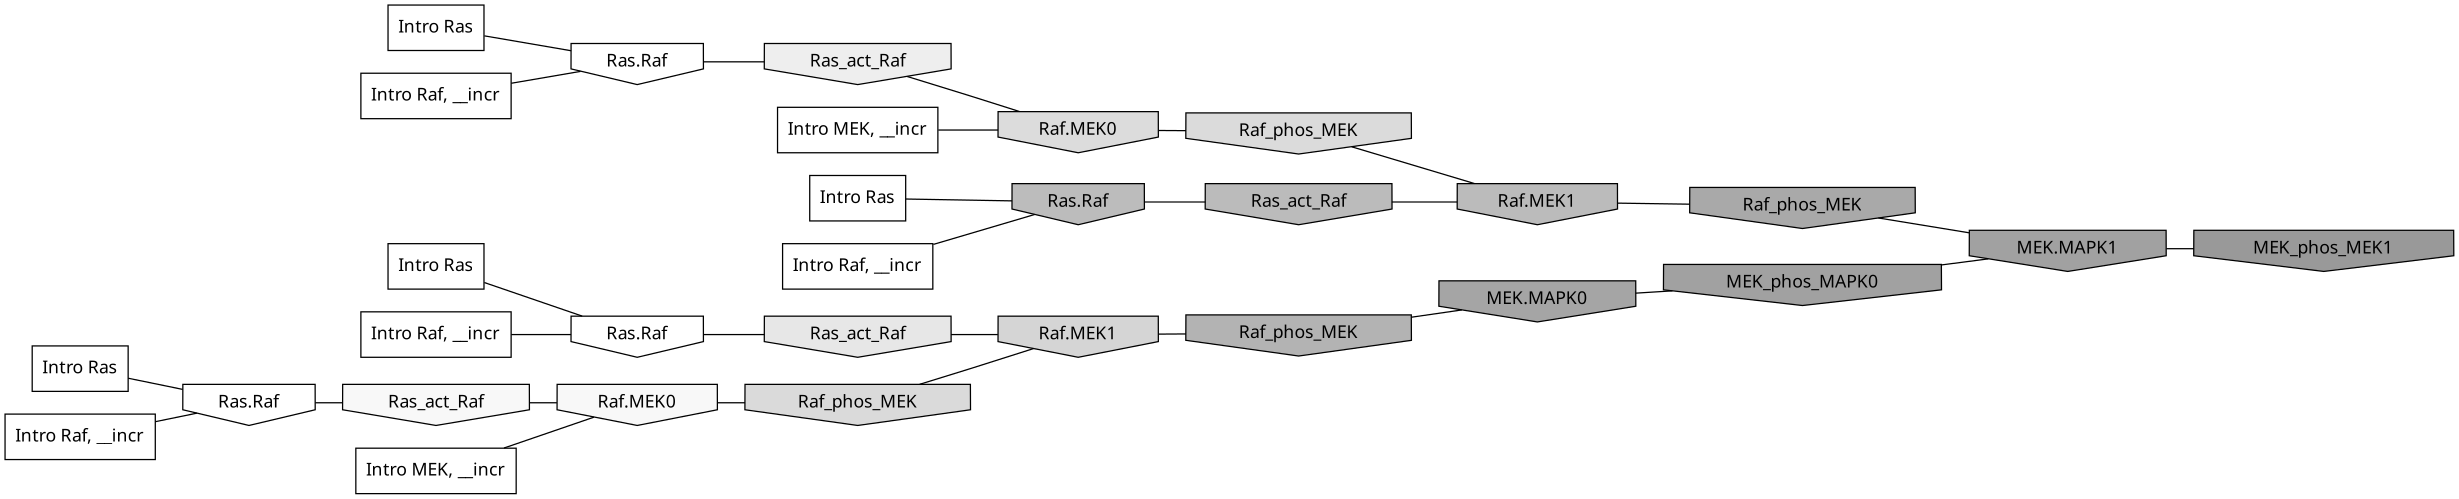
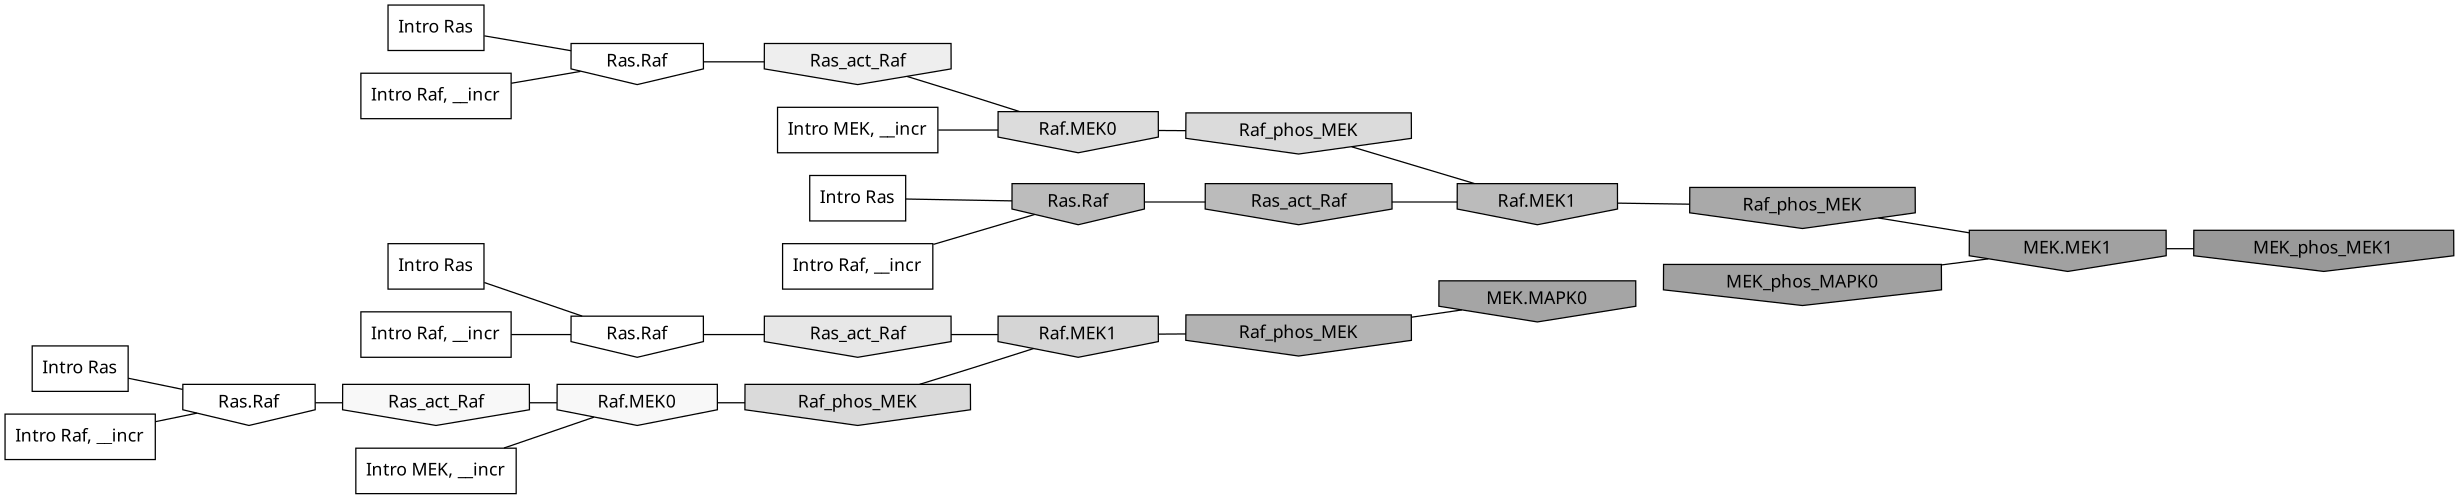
node "MEK.MAPK1": label "MEK.MAPK1" -> "MEK.MEK1"
edge "MEK_phos_MAPK0" -- "MEK.MAPK0": removed
